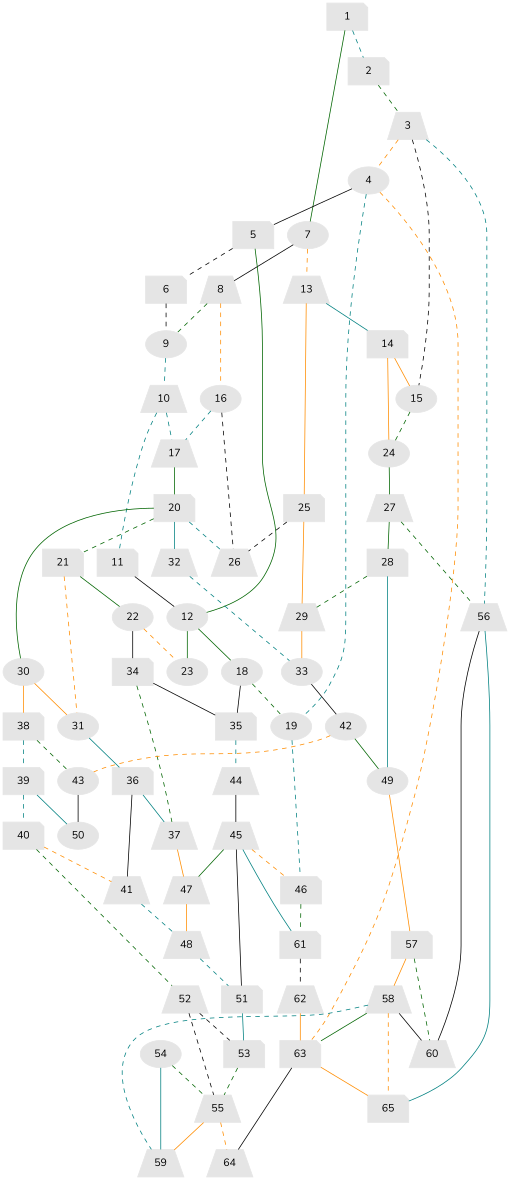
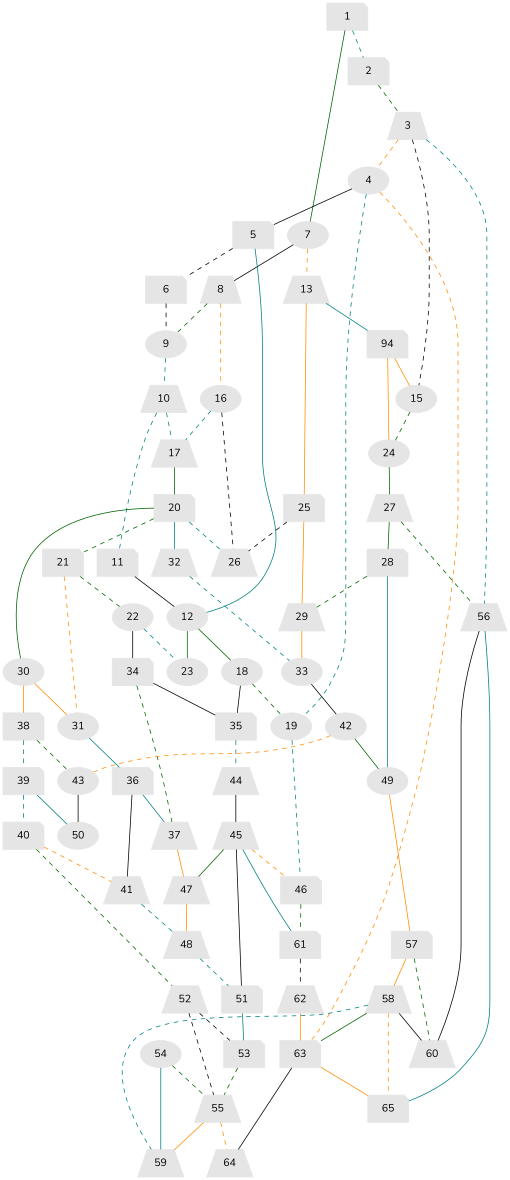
node "14": label "14" -> "94"
edge "5" -- "12": color darkgreen -> teal
edge "21" -- "22": style solid -> dashed
edge "22" -- "23": color darkorange -> teal
